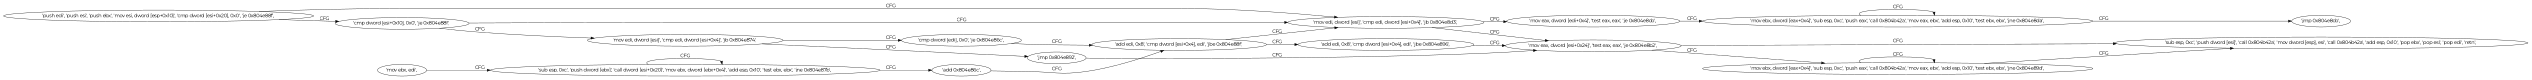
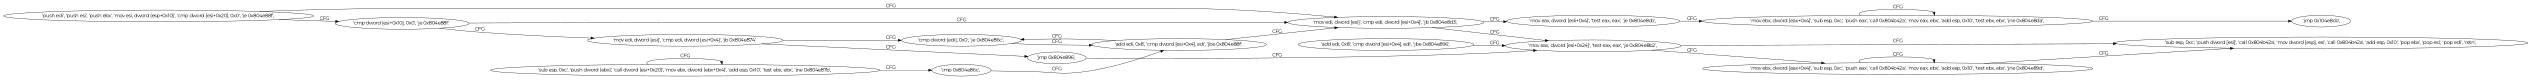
node "'jmp 0x804e8cb',": label "'jmp 0x804e8cb'," -> "'jmp 0x104e8cb',"
edge "'add edi, 0x8', 'cmp dword [esi+0x4], edi', 'jbe 0x804e88f'," -> "'add edi, 0x8', 'cmp dword [esi+0x4], edi', 'jbe 0x804e896',": now "'add edi, 0x8', 'cmp dword [esi+0x4], edi', 'jbe 0x804e88f'," -> "'cmp dword [edi], 0x0', 'je 0x804e86c',"
node "'jmp 0x804e892',": label "'jmp 0x804e892'," -> "'jmp 0x804e896',"
node "'mov ebx, edi',": removed
node "'add 0x804e86c',": label "'add 0x804e86c'," -> "'jmp 0x804e86c',"
